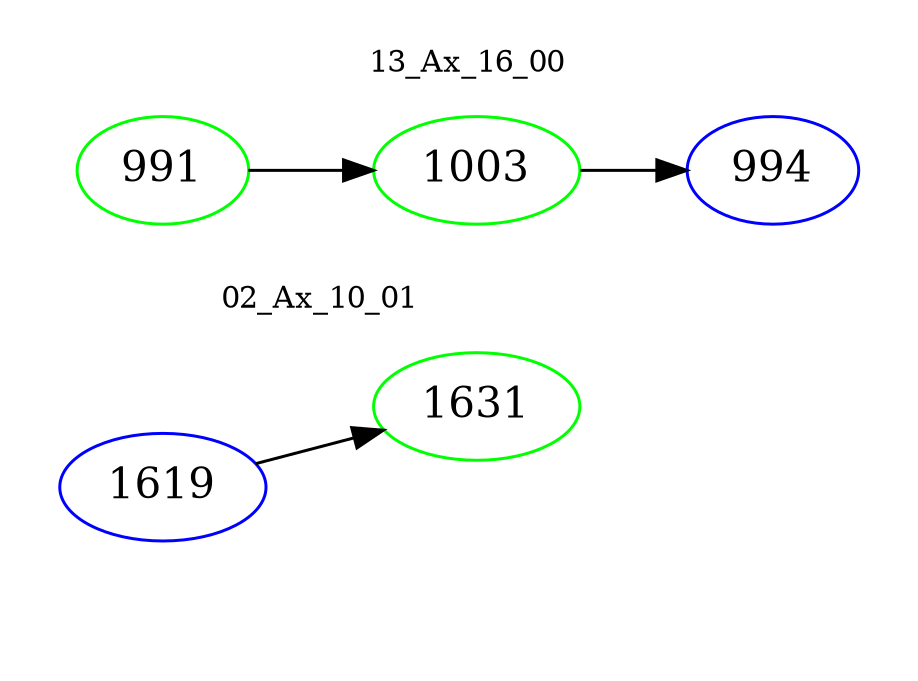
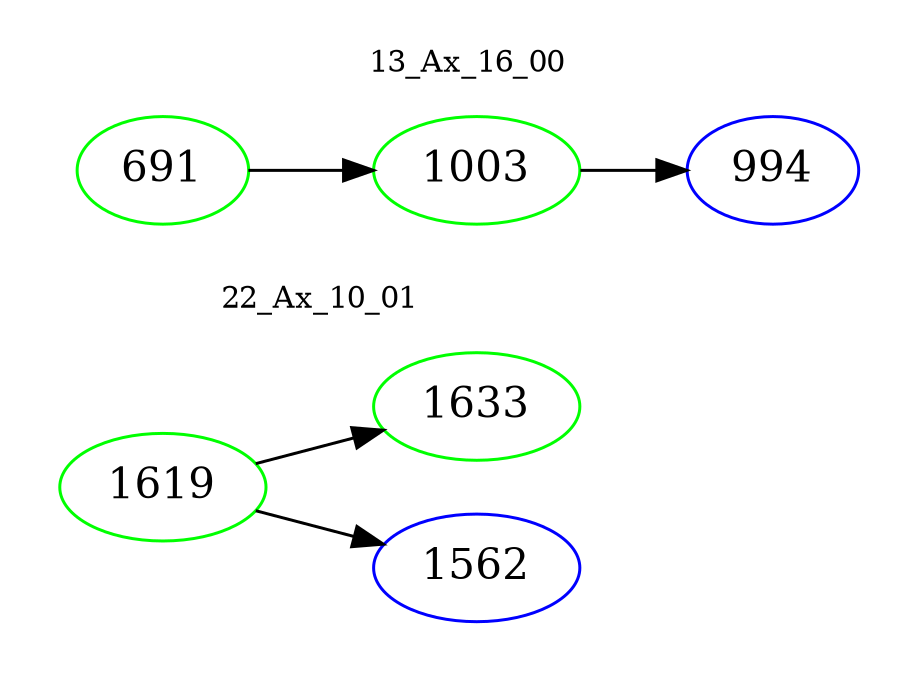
node "991": label "991" -> "691"
cluster "02_Ax_10_01": label "02_Ax_10_01" -> "22_Ax_10_01"
node "1631": label "1631" -> "1633"
node "1619": color blue -> green
node "1562": added
